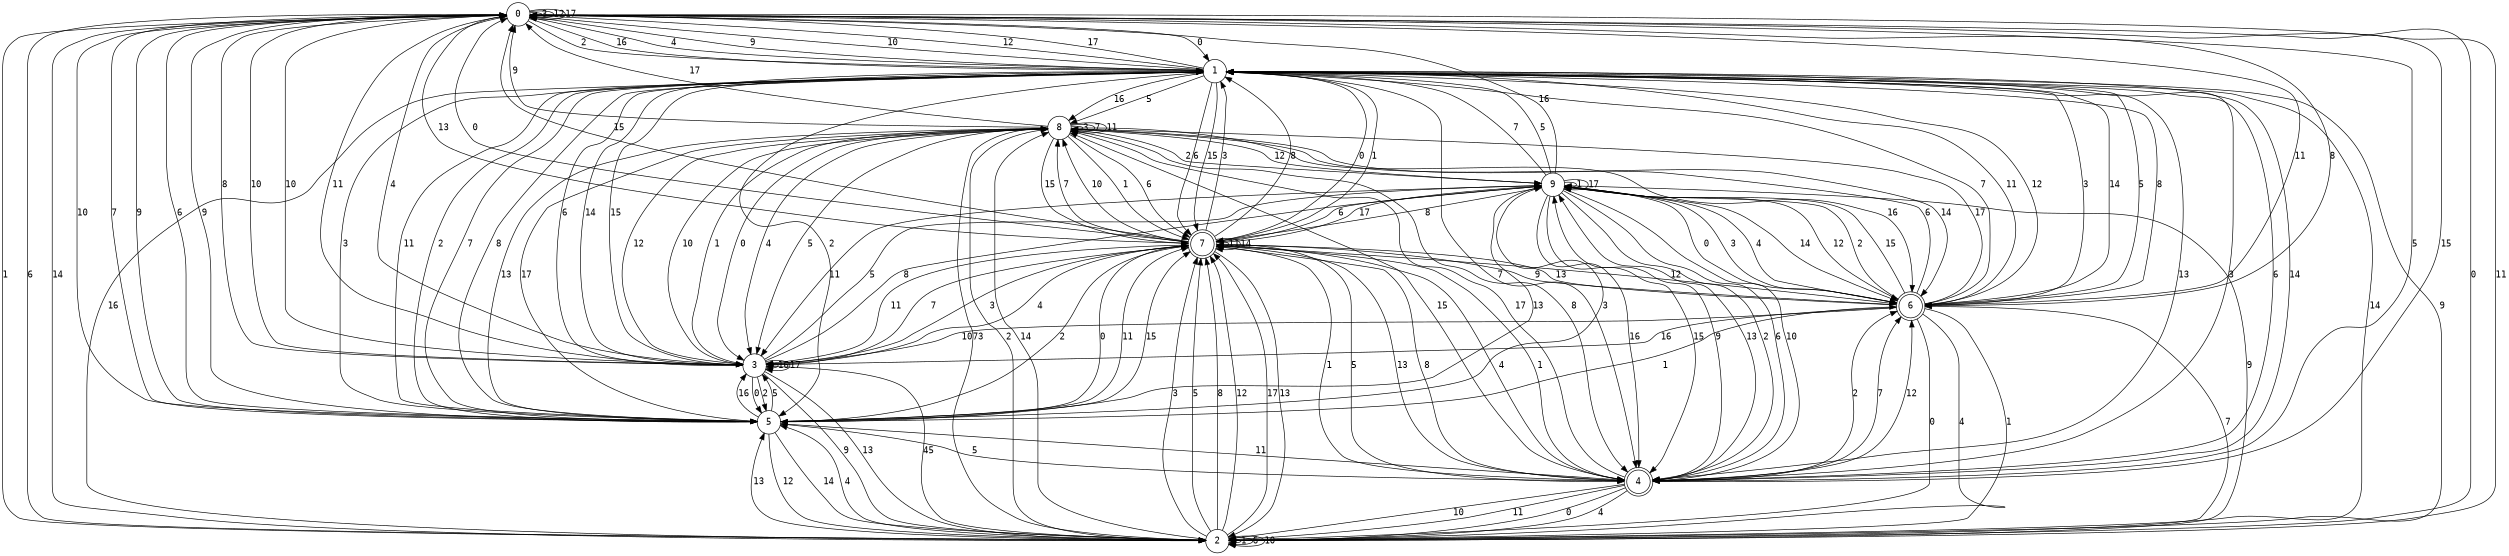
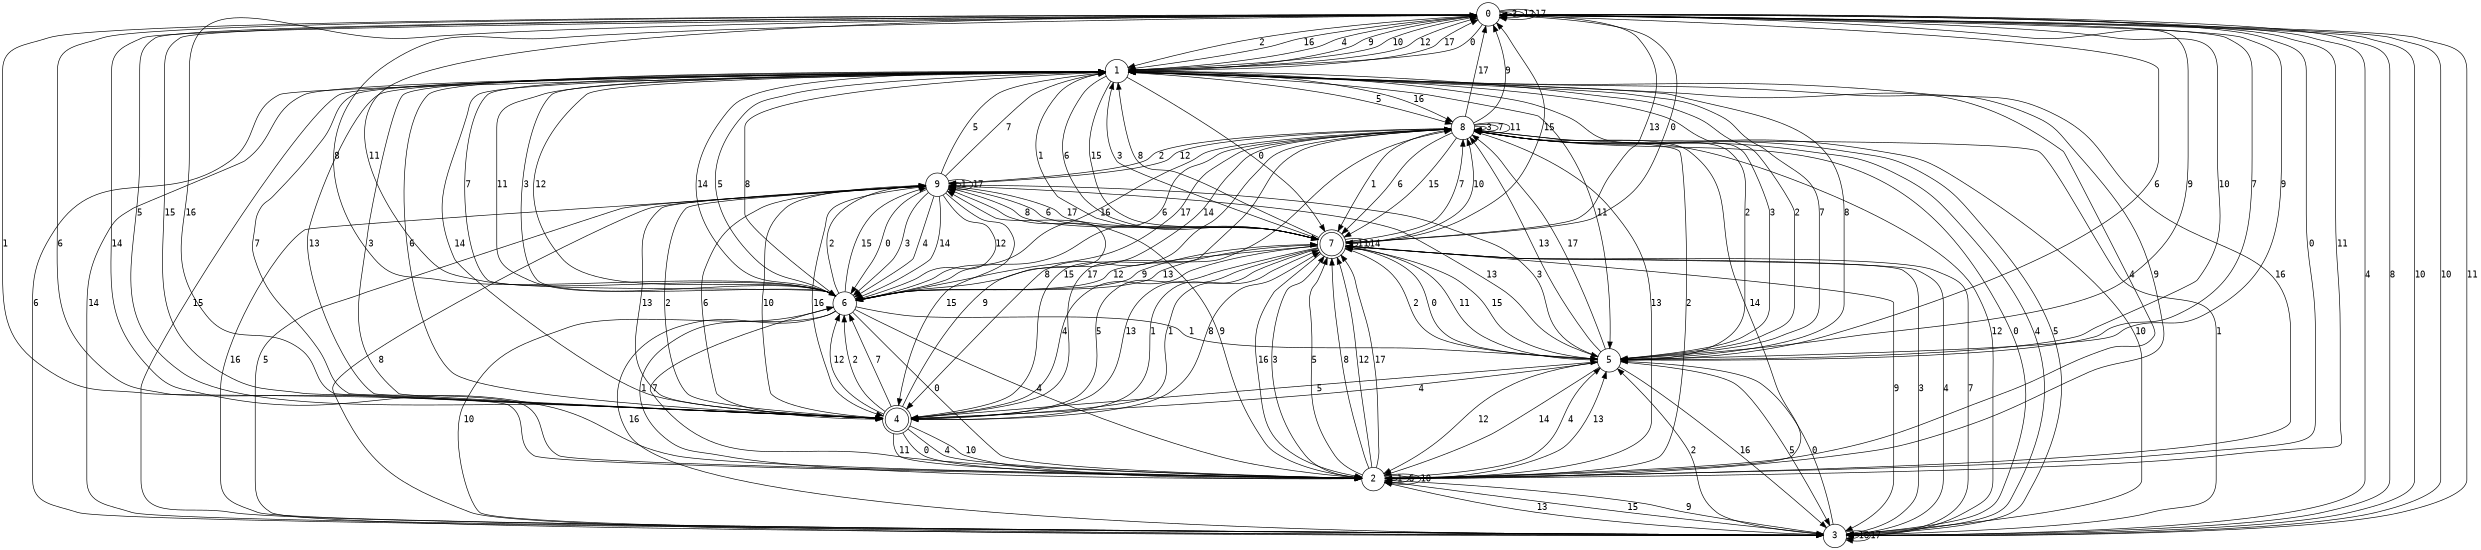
edge "9" -> "0": now "4" -> "0"
edge "9" -> "3": label "11" -> "16"
edge "7" -> "3": label "11" -> "9"
node "6": shape doublecircle -> circle
edge "1" -> "2": label "14" -> "4"
edge "8" -> "2": label "73" -> "13"
edge "7" -> "2": label "13" -> "16"
edge "5" -> "6": reversed
edge "2" -> "3": label "45" -> "15"
edge "5" -> "4": label "11" -> "4"
